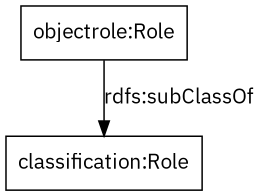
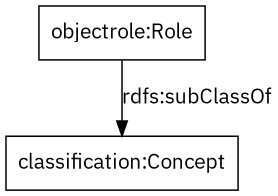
node "classification:Role": label "classification:Role" -> "classification:Concept"
